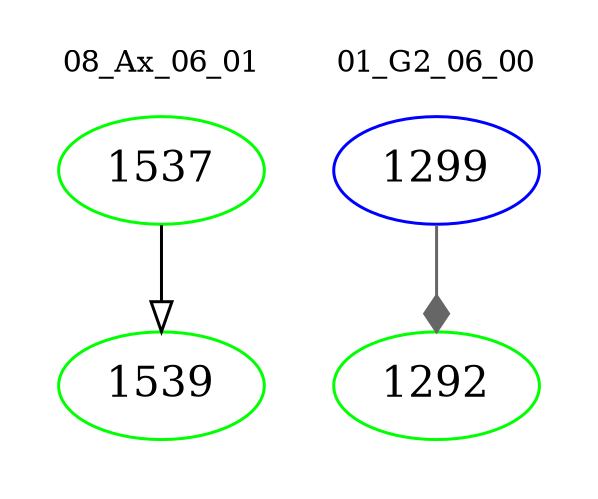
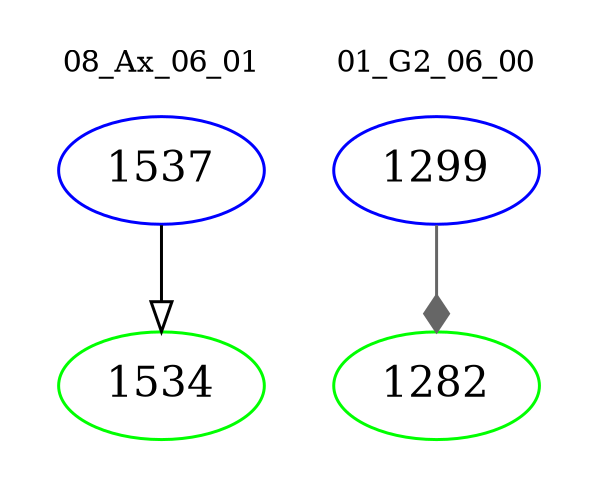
node "1537": color green -> blue
node "1539": label "1539" -> "1534"
node "1292": label "1292" -> "1282"
